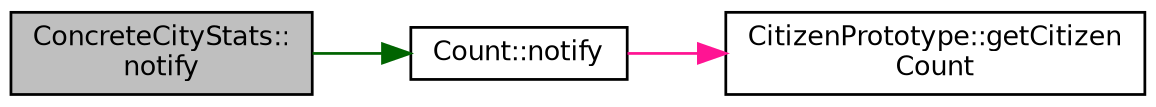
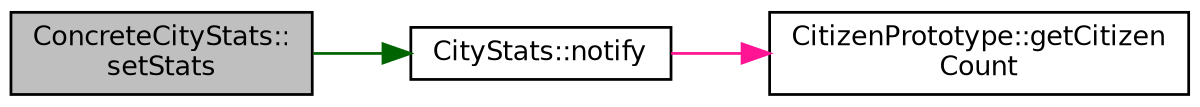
node "ConcreteCityStats:: notify": label "ConcreteCityStats:: notify" -> "ConcreteCityStats:: setStats"
node "Count::notify": label "Count::notify" -> "CityStats::notify"
